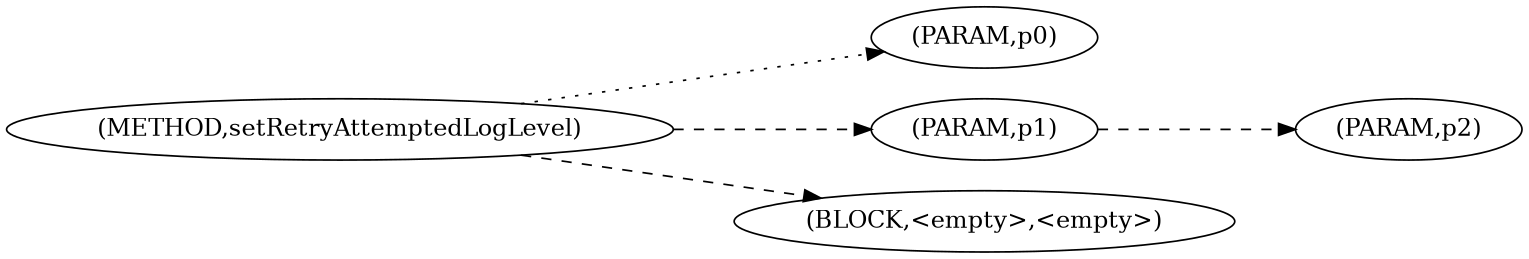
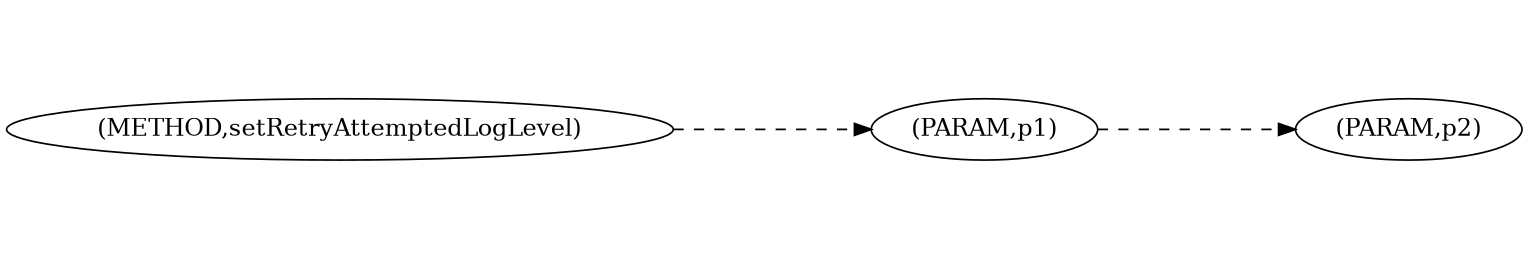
node "(PARAM,p0)": removed
node "(BLOCK,<empty>,<empty>)": removed
